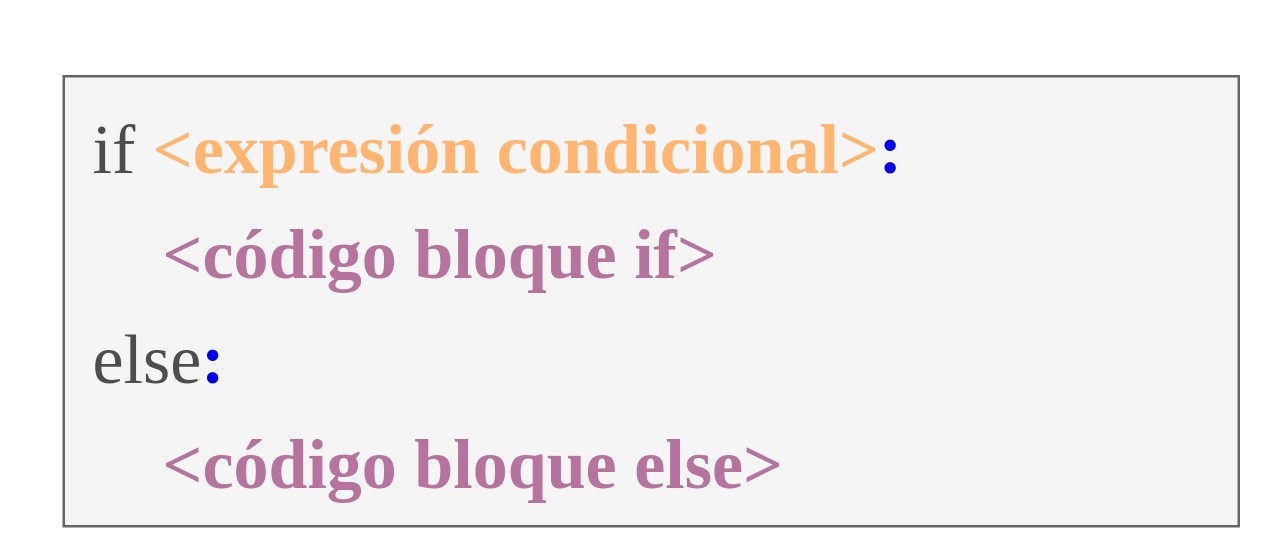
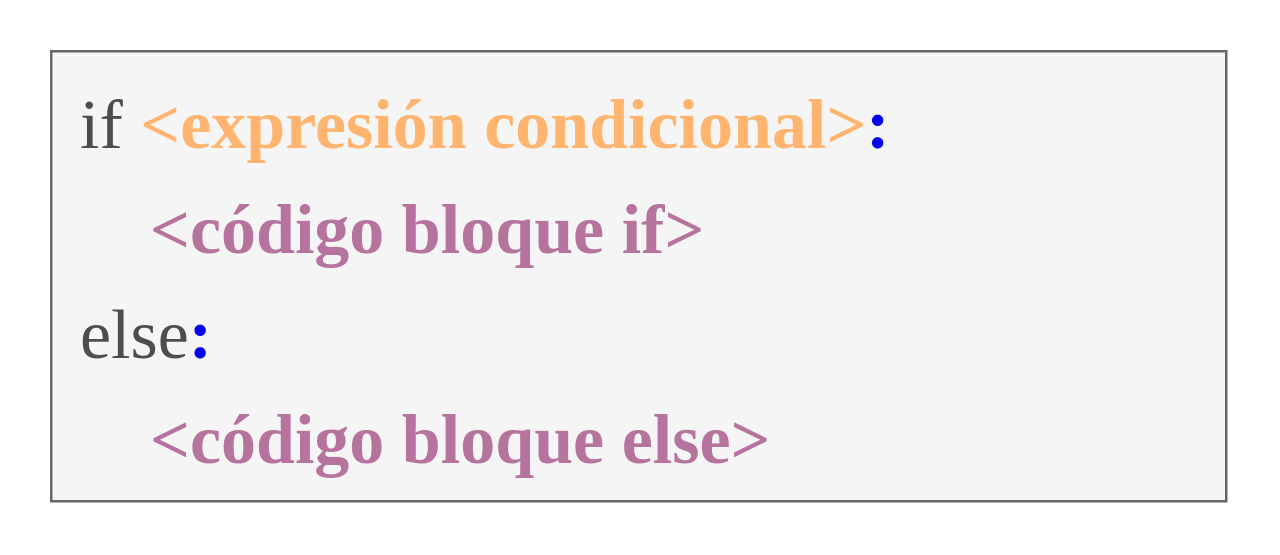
node "if <expresión condicional>: <código bloque if> else: <código bloque else>": moved (651, 301) -> (639, 276)
